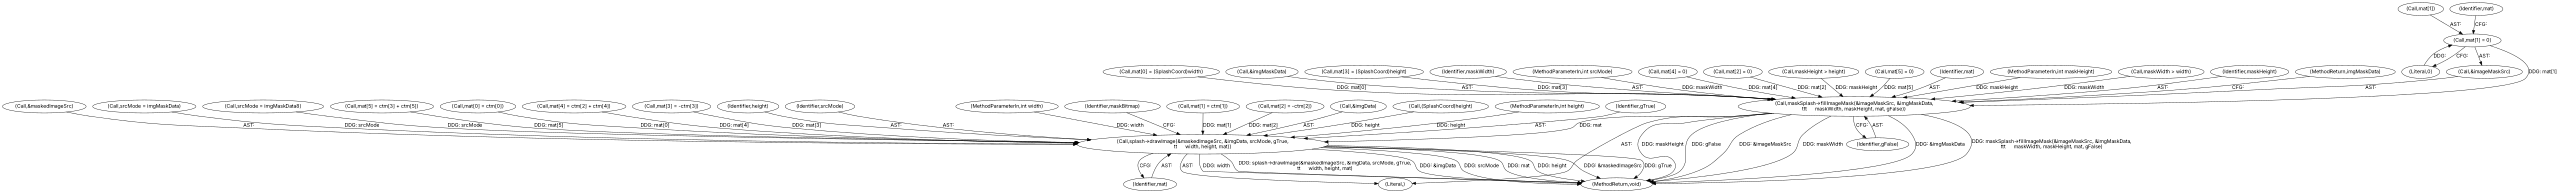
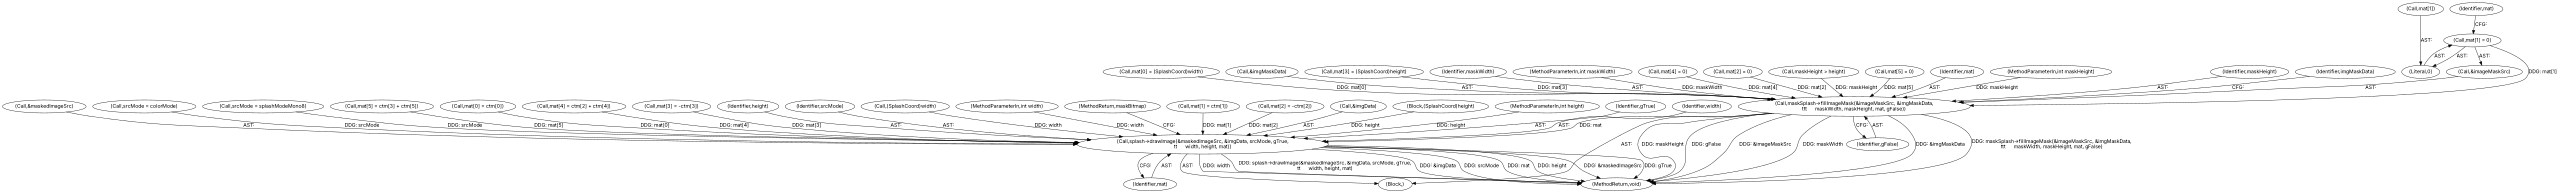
edge "(Call,mat[1])" -> "(Call,mat[1] = 0)": now "(Call,mat[1])" -> "(Literal,0)"
edge "(Literal,0)" -> "(Call,mat[1] = 0)": label "DDG: " -> "AST: "
edge "(Call,mat[1] = 0)" -> "(Literal,0)": label "CFG: " -> "AST: "
node "(MethodParameterIn,int srcMode)": label "(MethodParameterIn,int srcMode)" -> "(MethodParameterIn,int maskWidth)"
node "(Call,maskWidth > width)": removed
node "(MethodReturn,imgMaskData)": label "(MethodReturn,imgMaskData)" -> "(Identifier,imgMaskData)"
node "(Call,srcMode = imgMaskData)": label "(Call,srcMode = imgMaskData)" -> "(Call,srcMode = colorMode)"
node "(Call,srcMode = imgMaskData8)": label "(Call,srcMode = imgMaskData8)" -> "(Call,srcMode = splashModeMono8)"
node "(Call,(SplashCoord)width)": added
node "(Identifier,maskBitmap)": label "(Identifier,maskBitmap)" -> "(MethodReturn,maskBitmap)"
node "(Call,(SplashCoord)height)": label "(Call,(SplashCoord)height)" -> "(Block,(SplashCoord)height)"
node "(Identifier,width)": added
node "(Literal,)": label "(Literal,)" -> "(Block,)"
